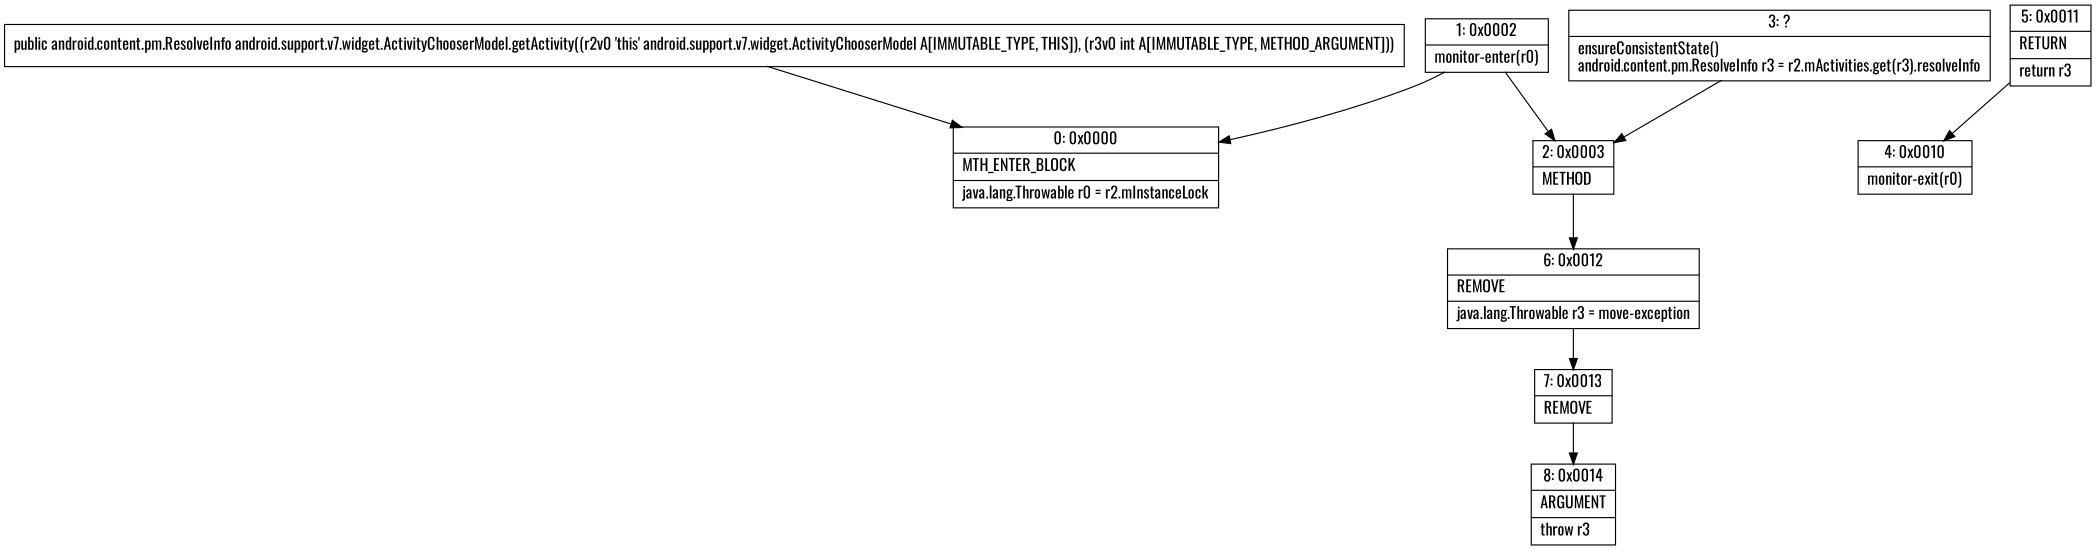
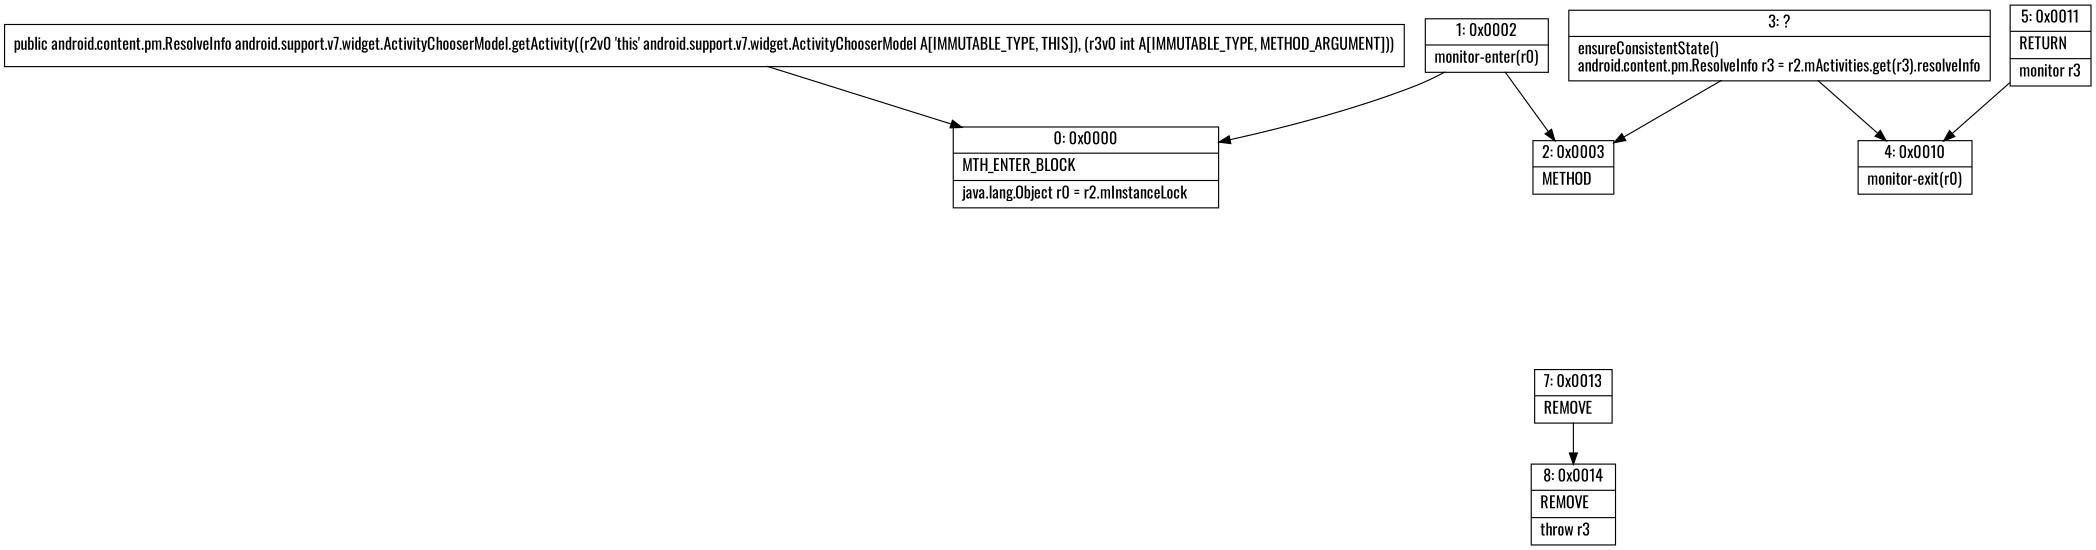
node "5: 0x0011": text "return r3" -> "monitor r3"
edge "3: ?" -> "4: 0x0010": added
node "0: 0x0000": text "java.lang.Throwable r0 = r2.mInstanceLock" -> "java.lang.Object r0 = r2.mInstanceLock"
node "6: 0x0012": removed
node "8: 0x0014": text "ARGUMENT" -> "REMOVE"
